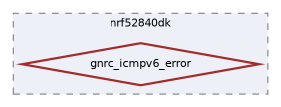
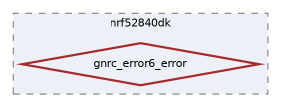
node "gnrc_icmpv6_error": label "gnrc_icmpv6_error" -> "gnrc_error6_error"
